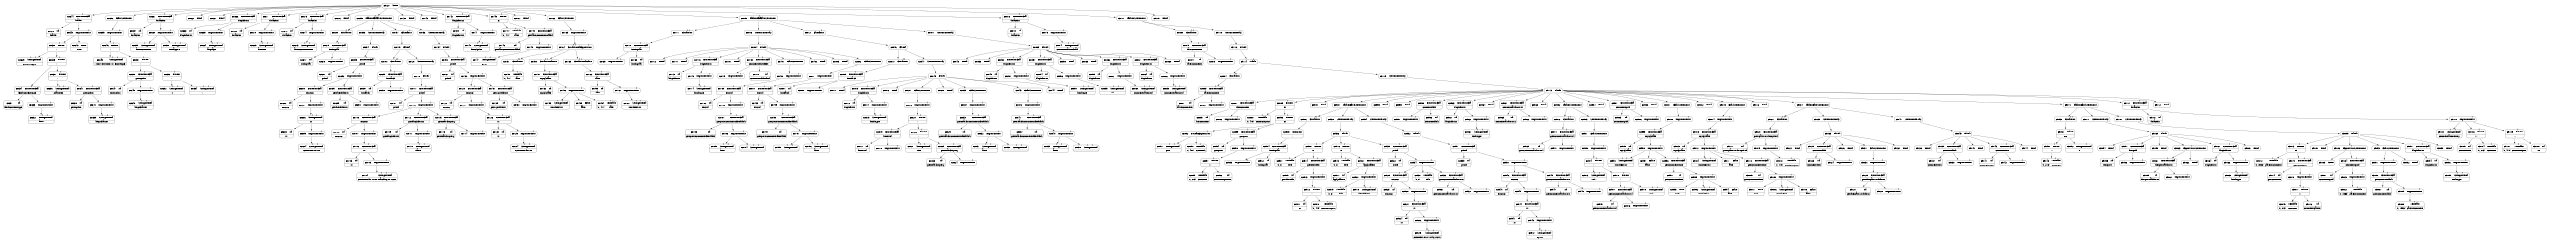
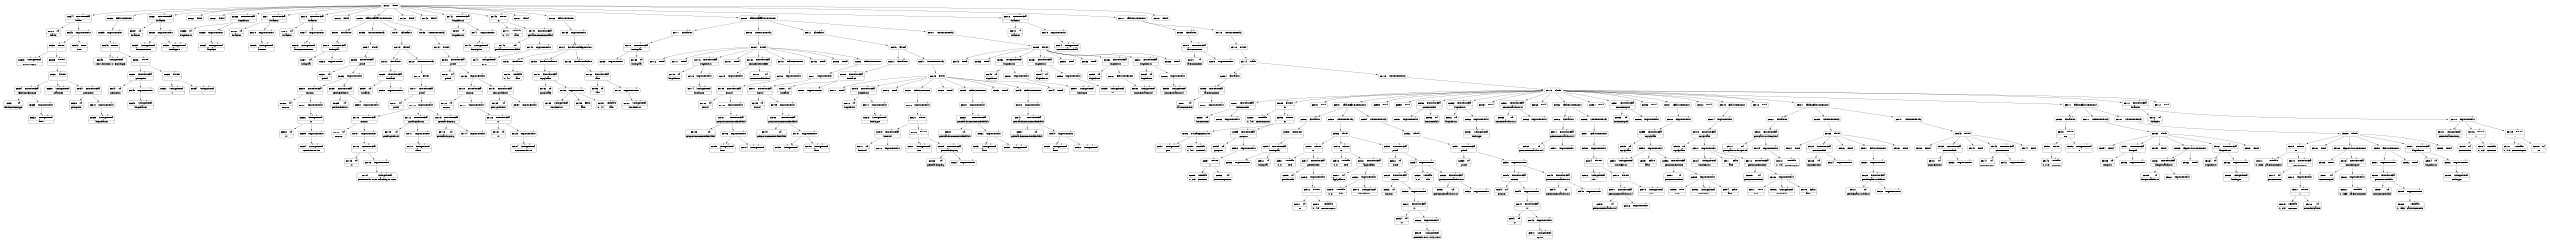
node "68852": text "FunctionCall" -> "IntegerLiteral"
edge "68635" -> "68634": now "68637" -> "68634"
node "68861": text "ArgumentList" -> "EchoStatement"
node "68836": added
node "68647": text "ent_option" -> "get_option"
